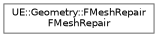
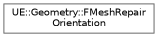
node "UE::Geometry::FMeshRepair FMeshRepair": label "UE::Geometry::FMeshRepair FMeshRepair" -> "UE::Geometry::FMeshRepair Orientation"
